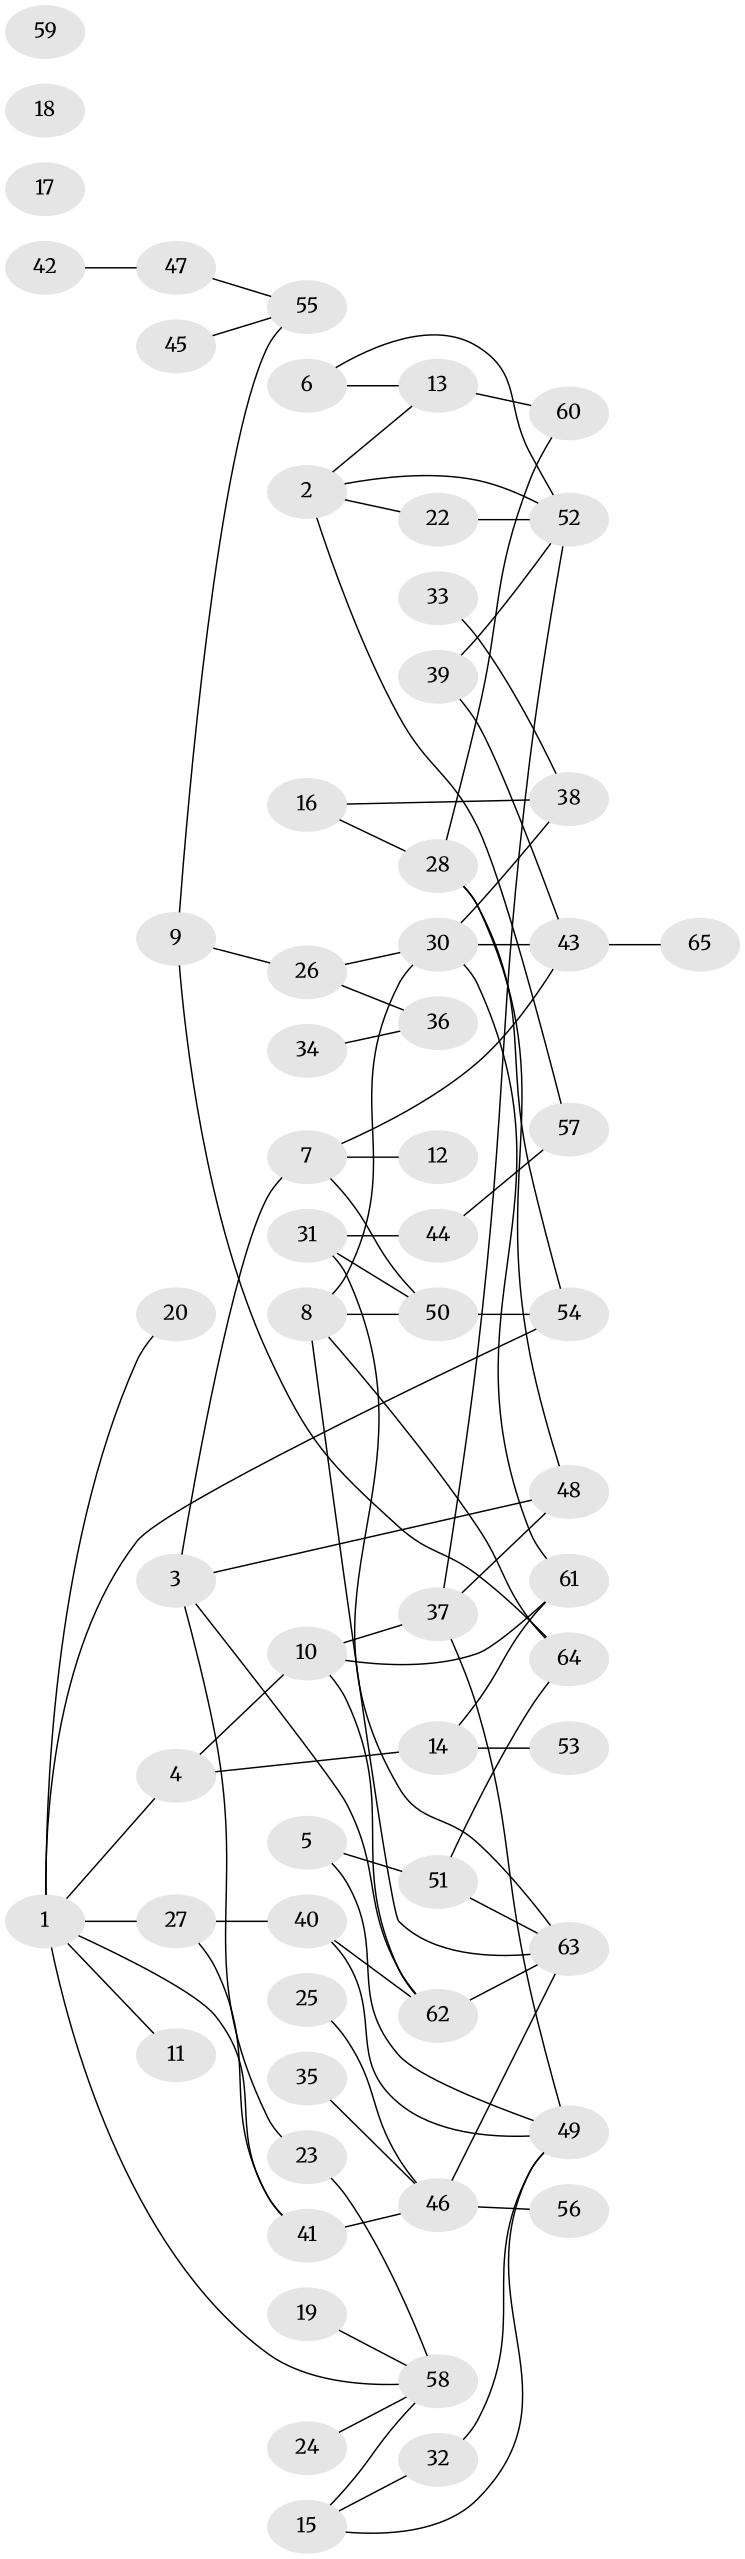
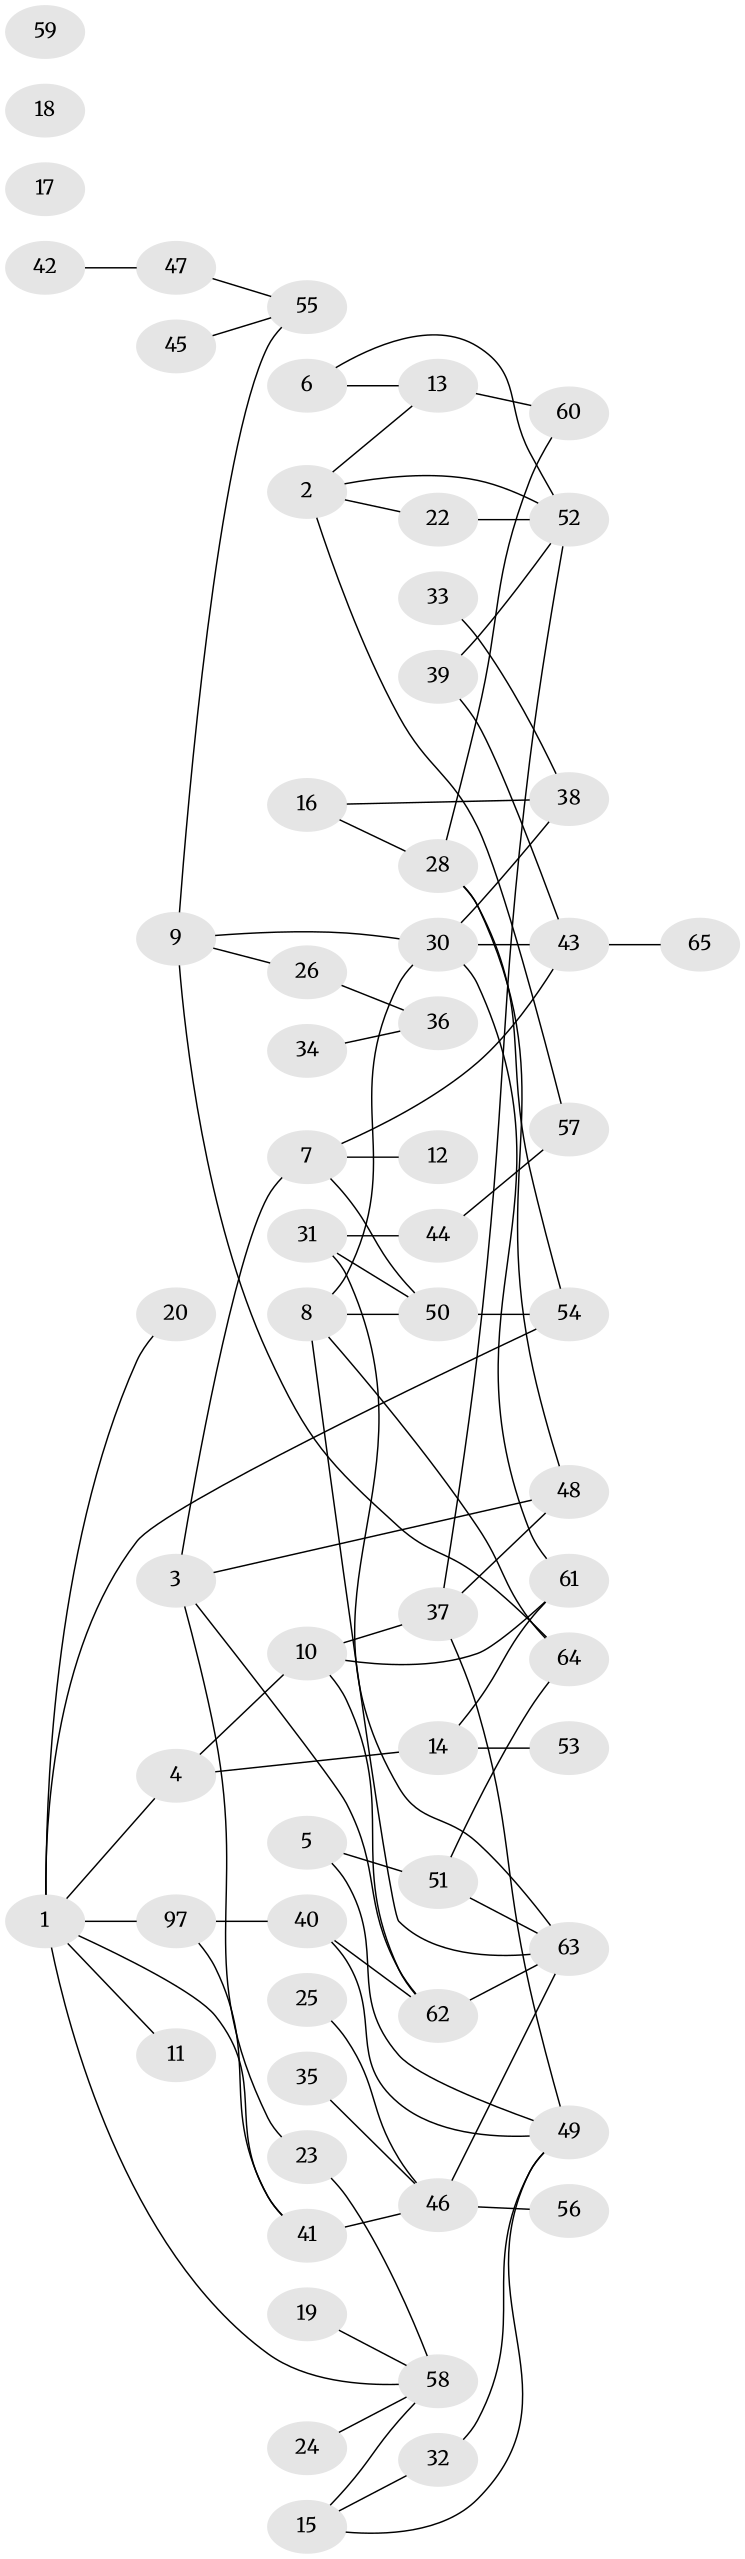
edge "30" -- "26": now "30" -- "9"
node "27": label "27" -> "97"
